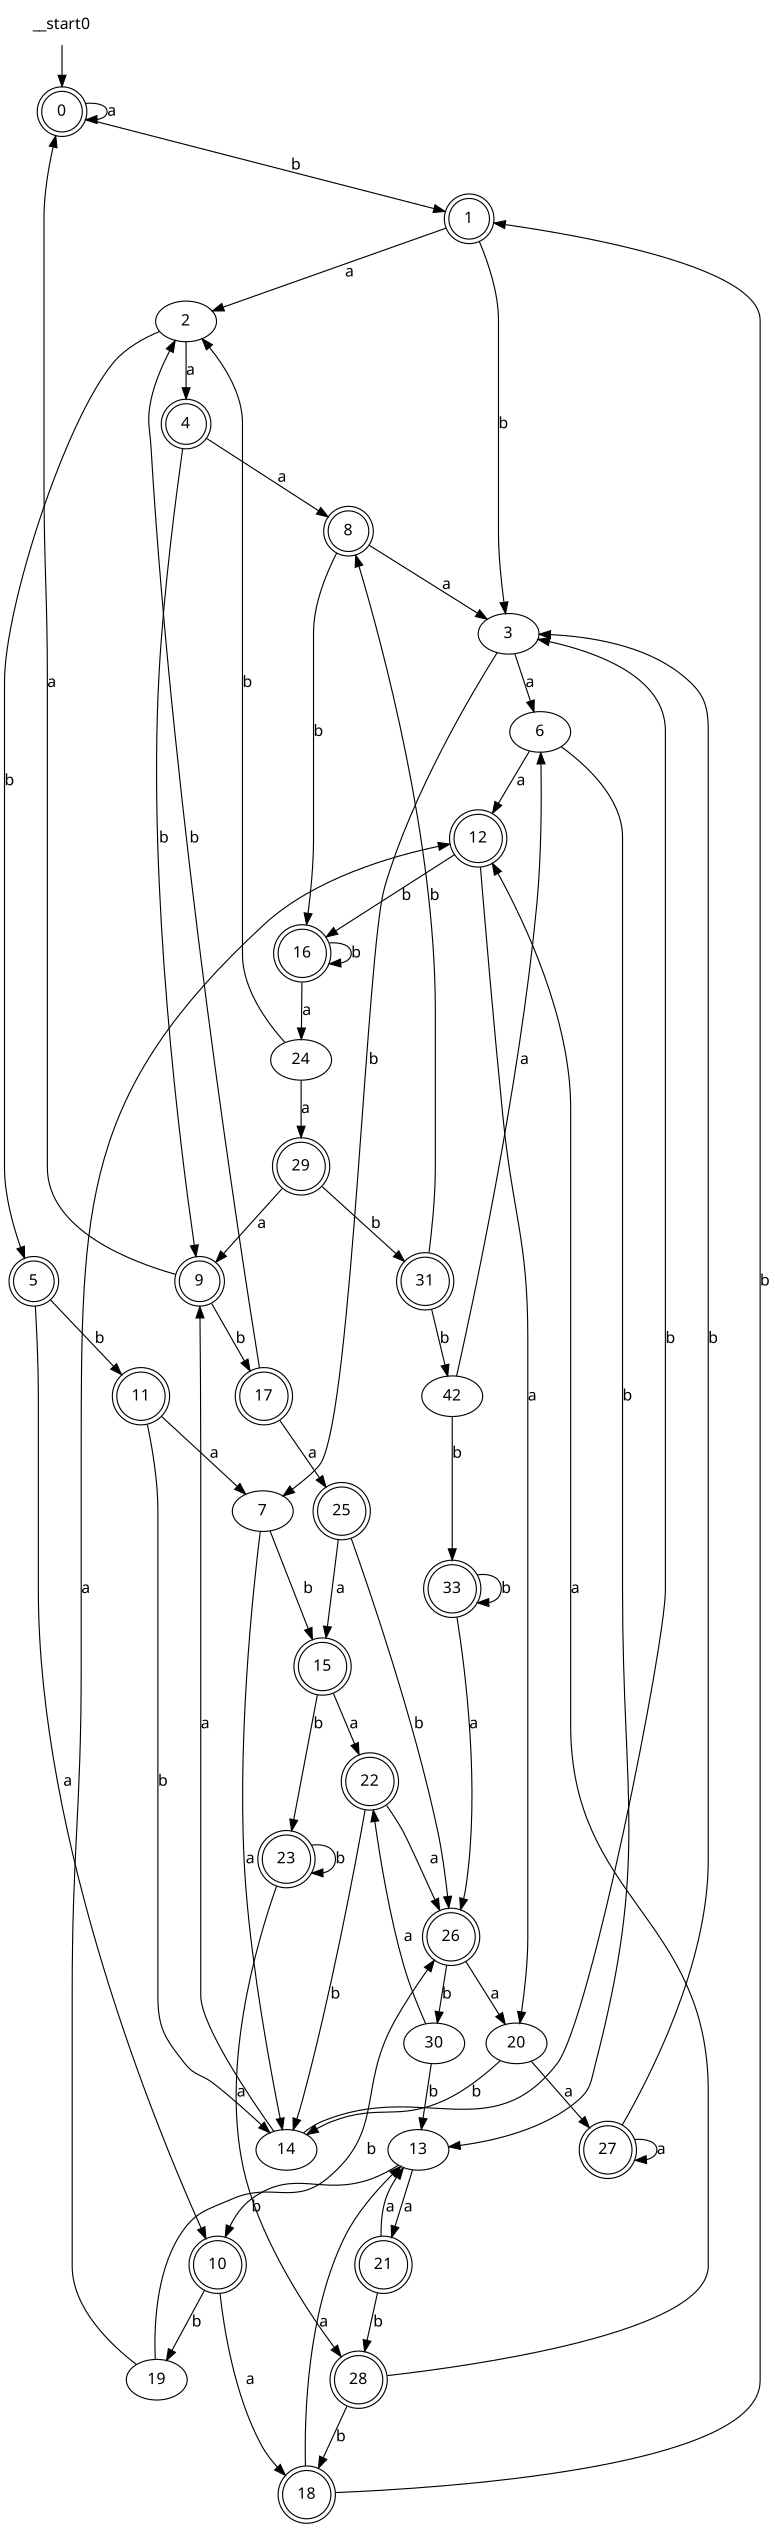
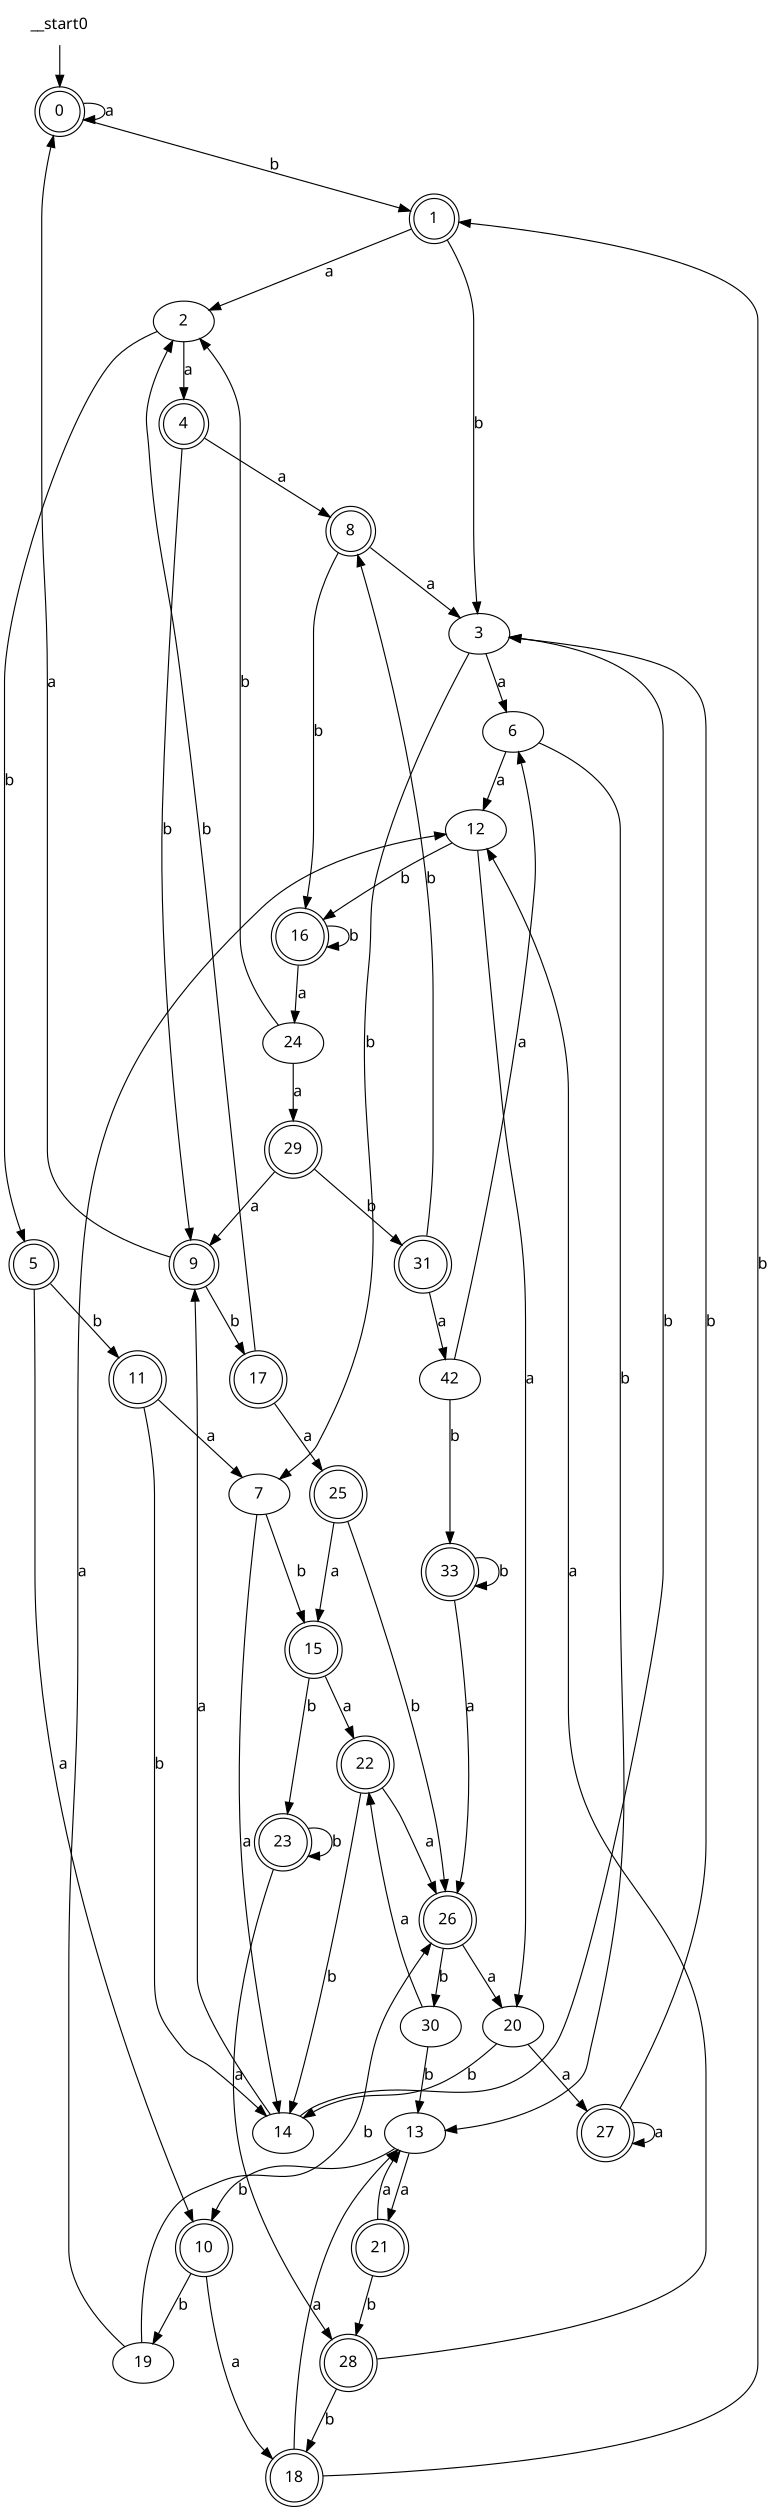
node "12": shape doublecircle -> ellipse
edge "31" -> "42": label "b" -> "a"
